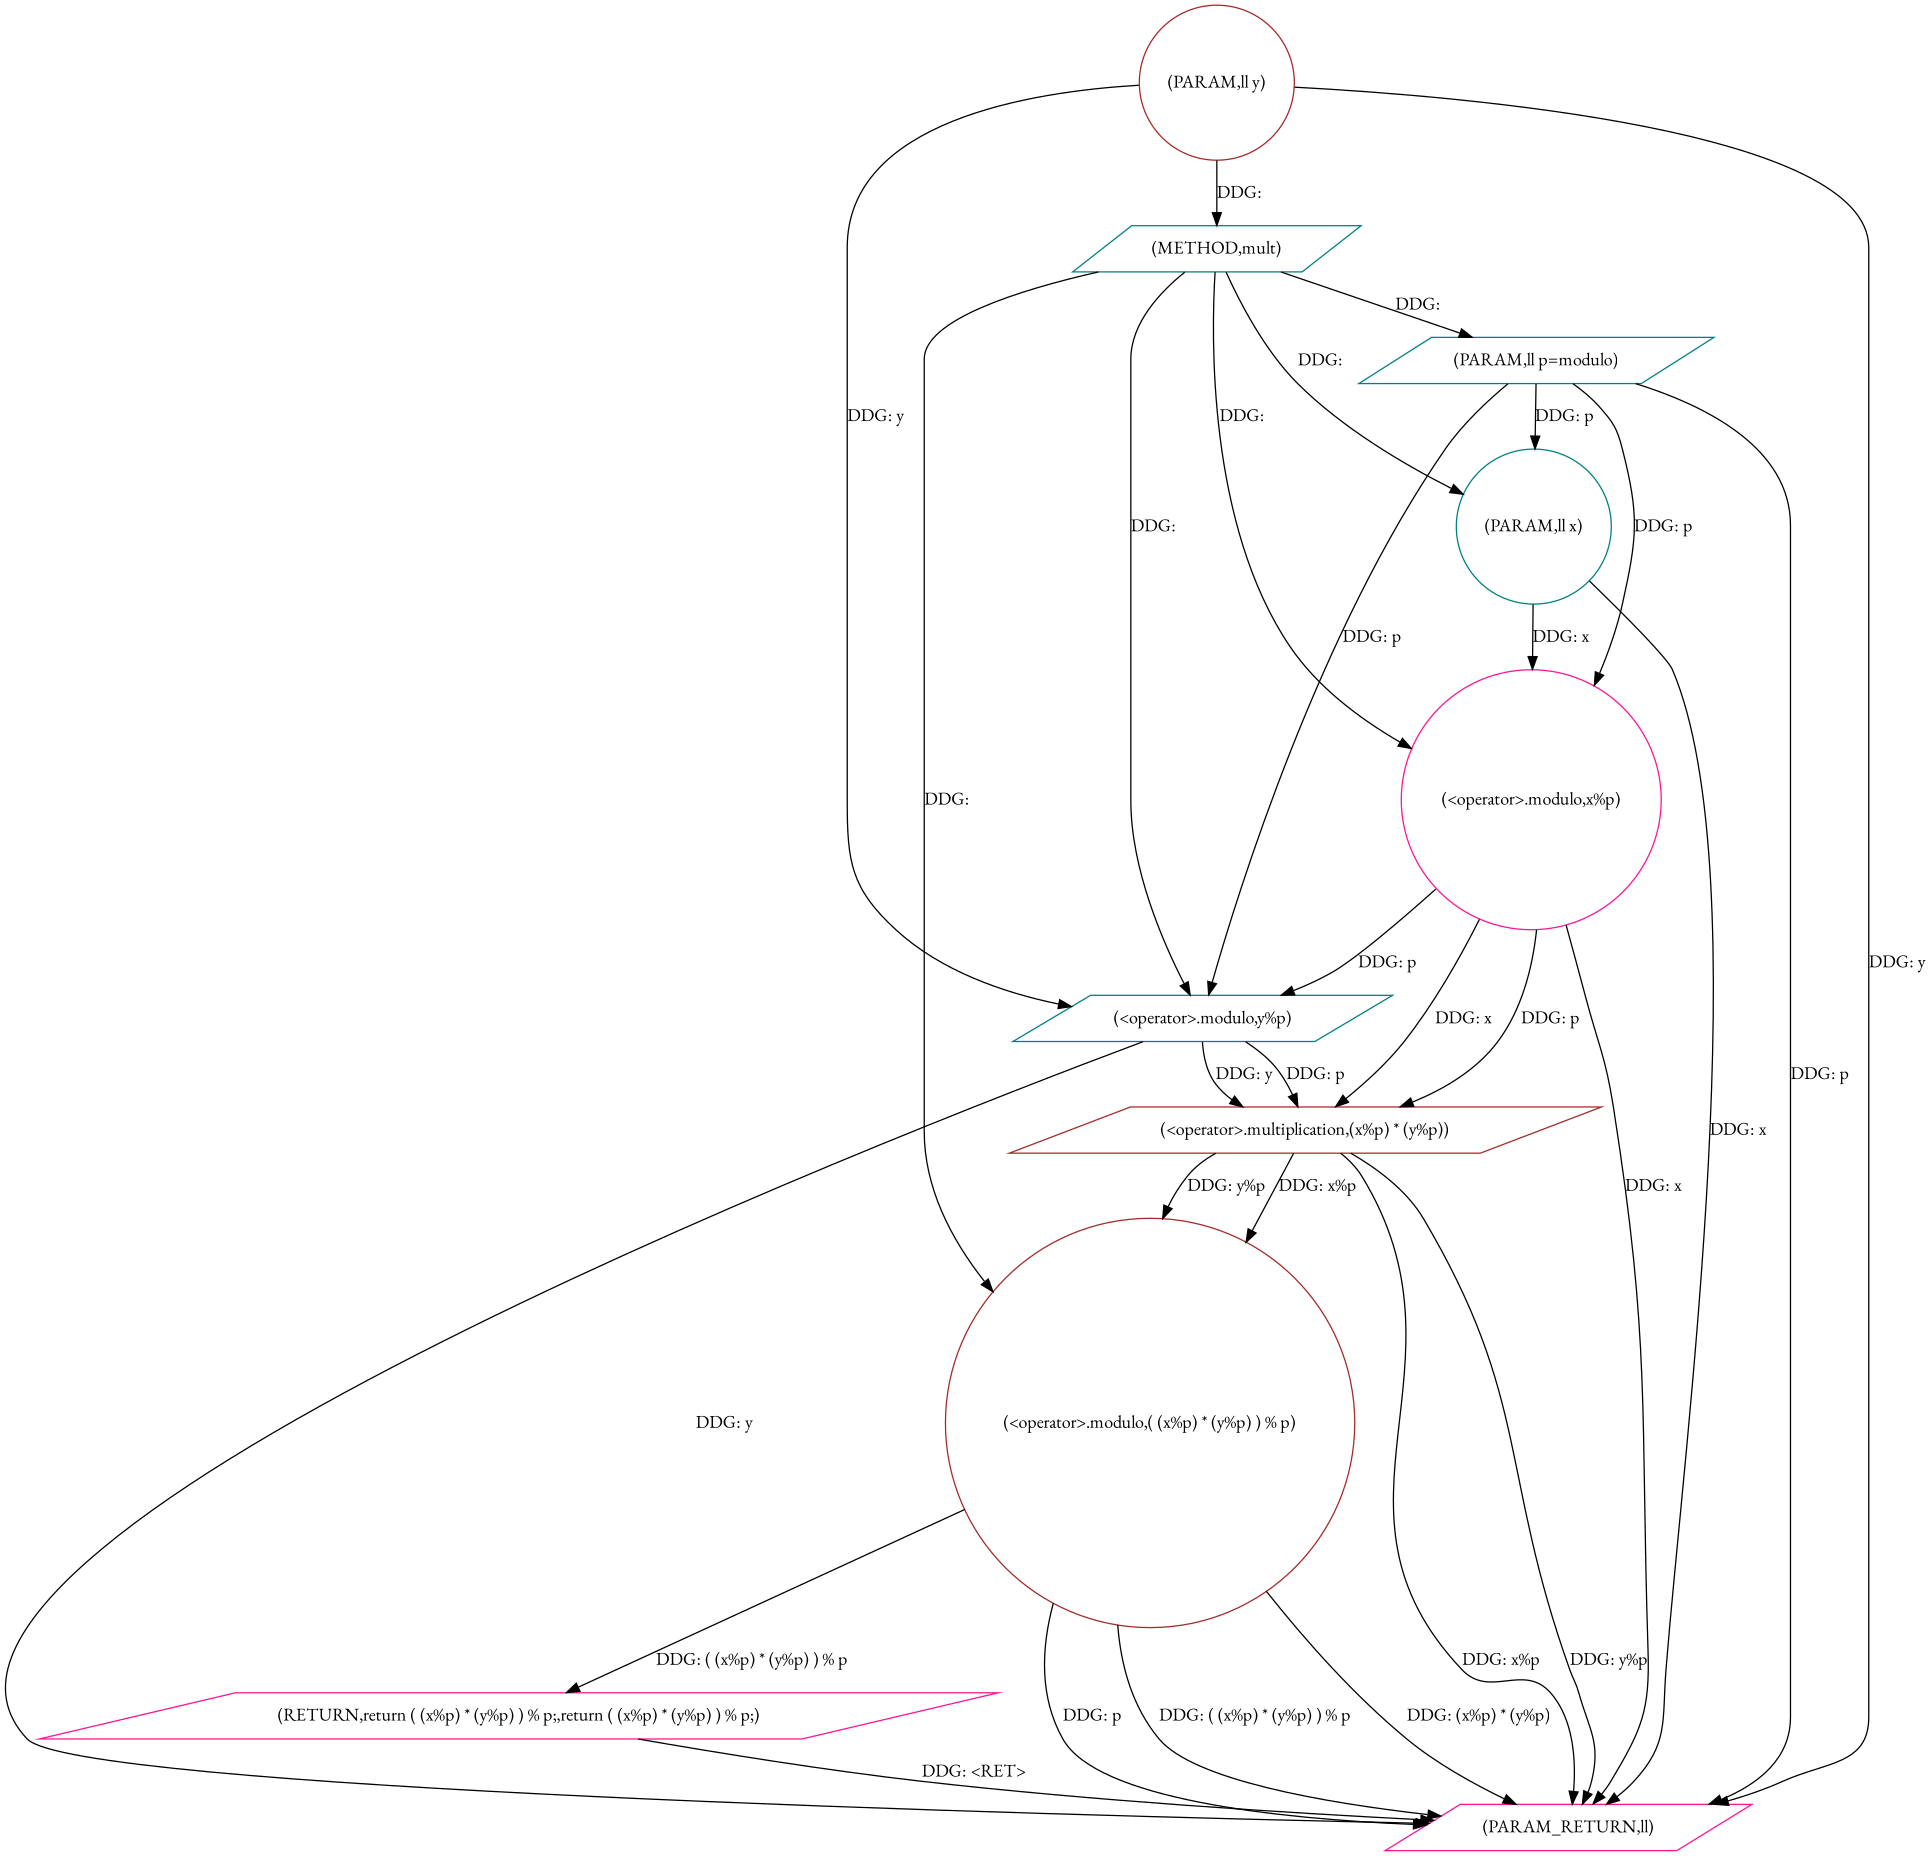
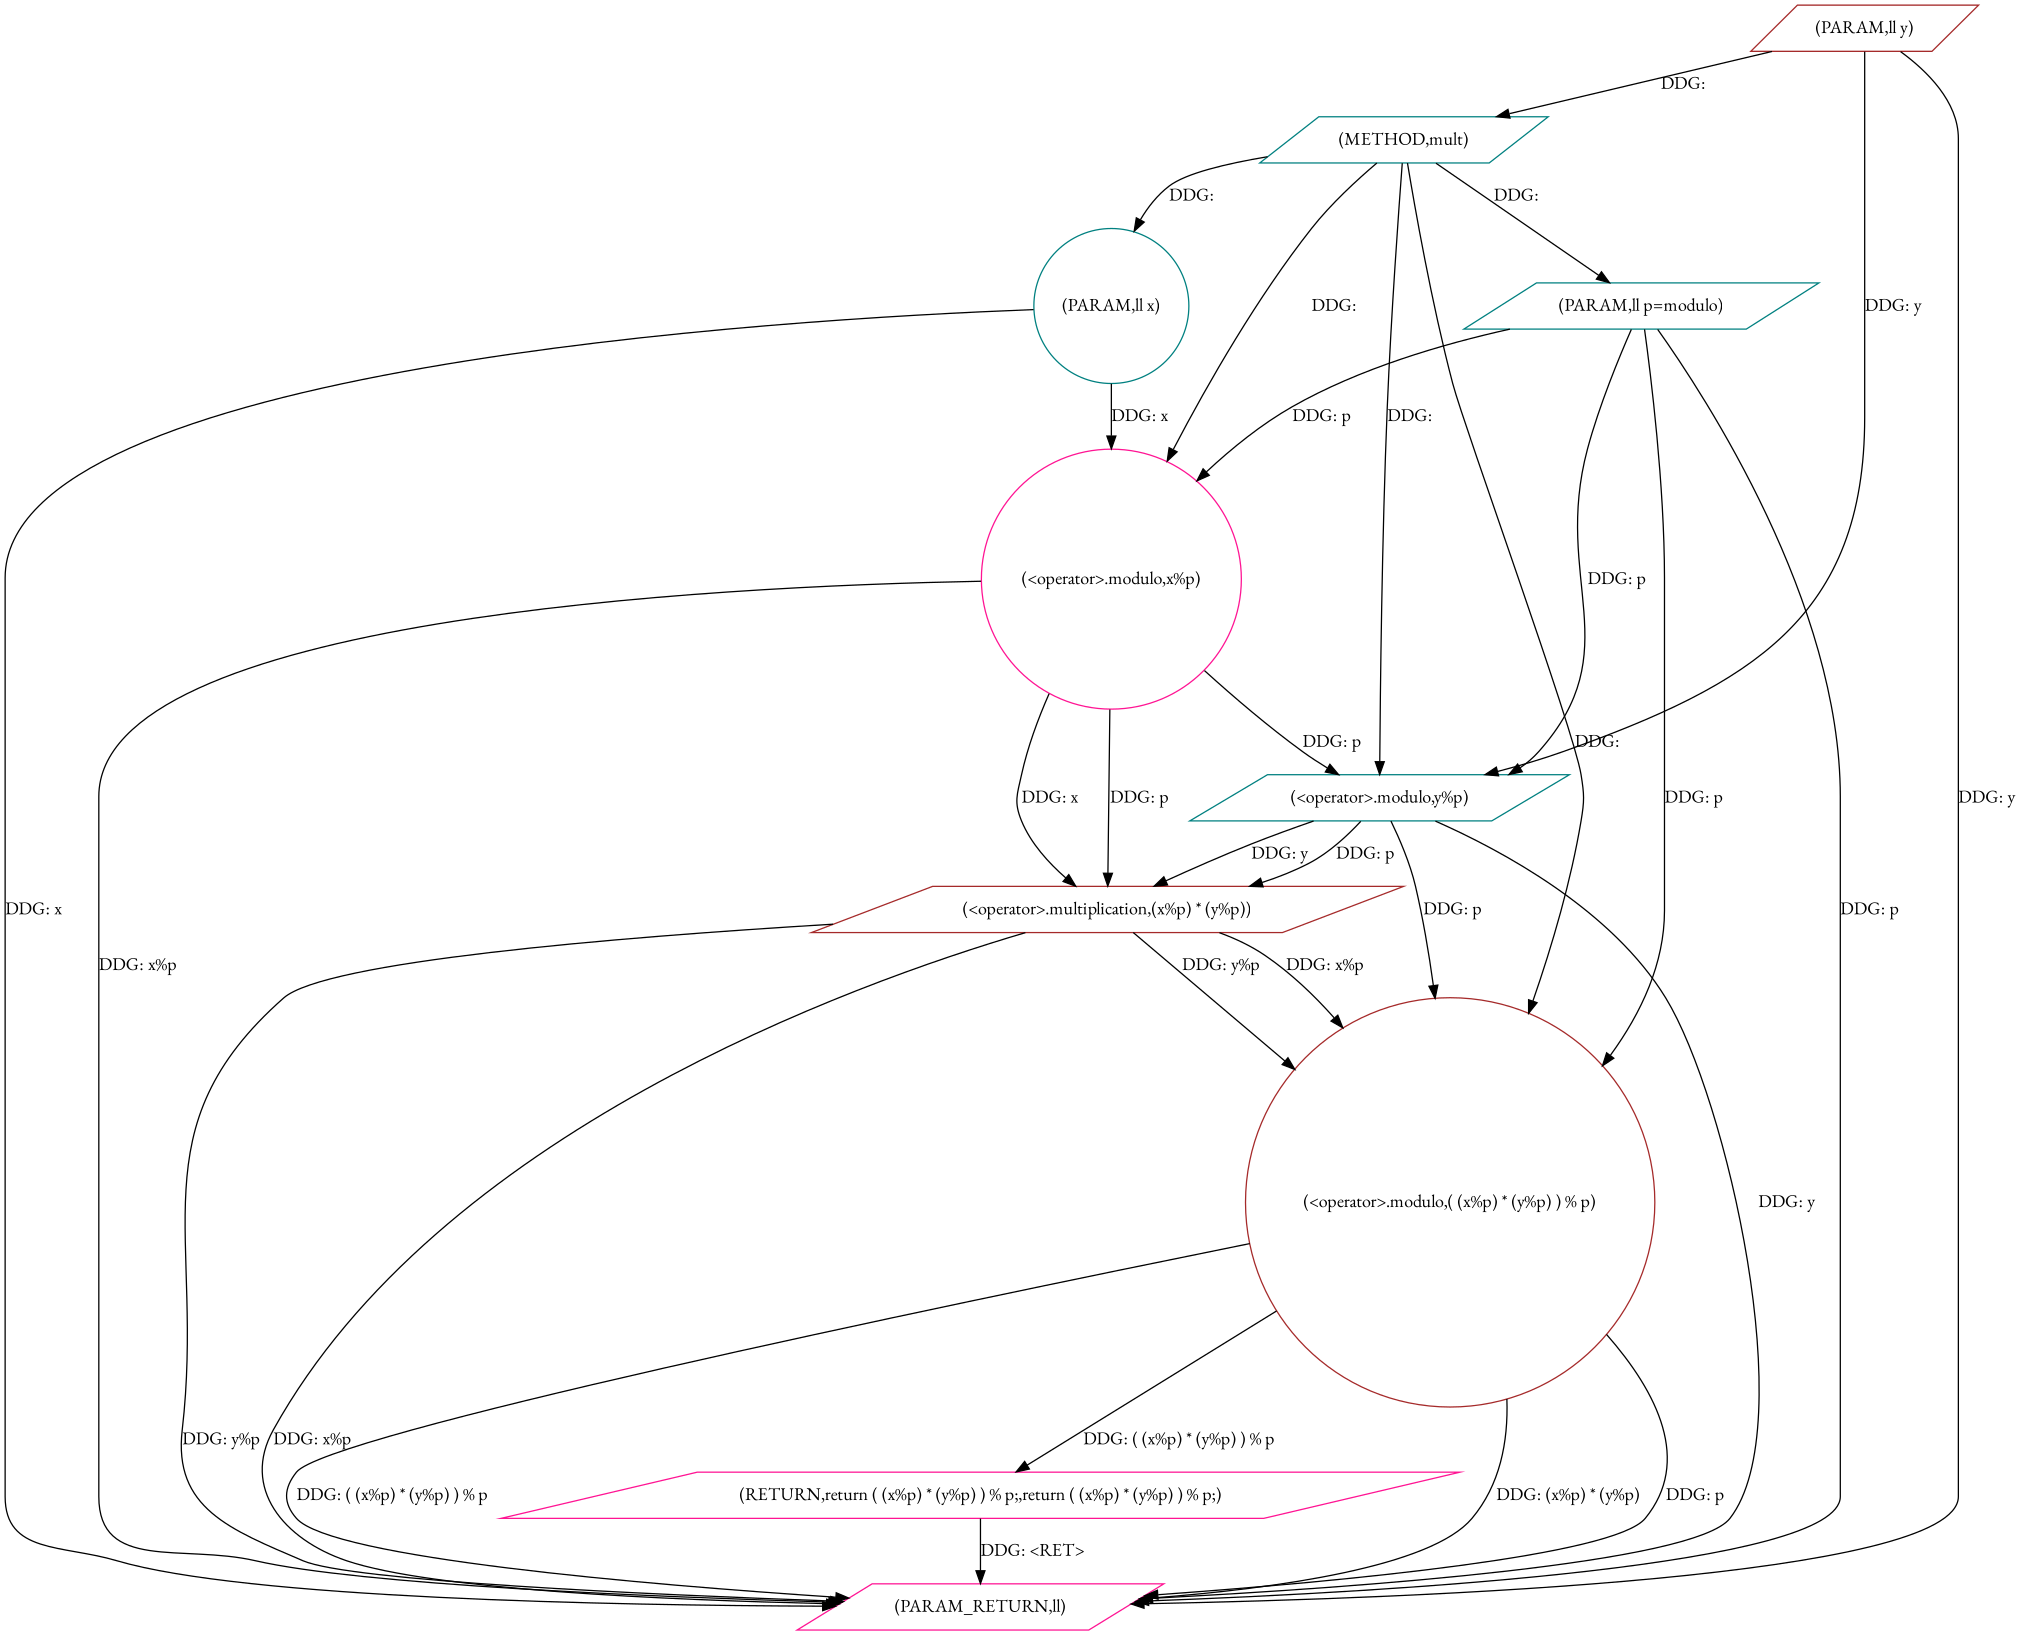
node "(PARAM,ll y)": shape circle -> parallelogram
edge "(PARAM,ll p=modulo)" -> "(PARAM,ll x)": now "(PARAM,ll p=modulo)" -> "(<operator>.modulo,( (x%p) * (y%p) ) % p)"
edge "(<operator>.modulo,y%p)" -> "(<operator>.modulo,( (x%p) * (y%p) ) % p)": added, label "DDG: p"
edge "(<operator>.modulo,x%p)" -> "(PARAM_RETURN,ll)": label "DDG: x" -> "DDG: x%p"
